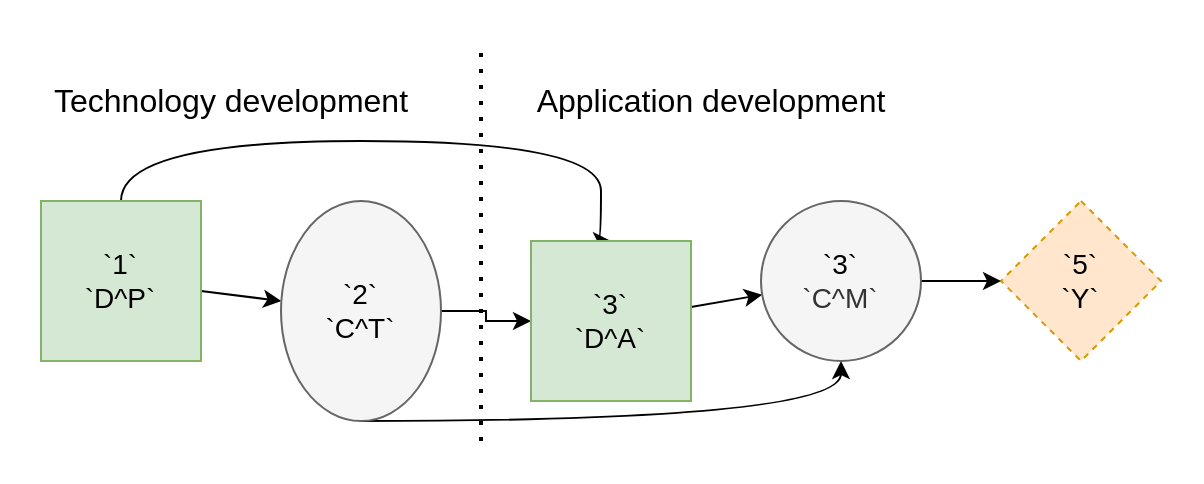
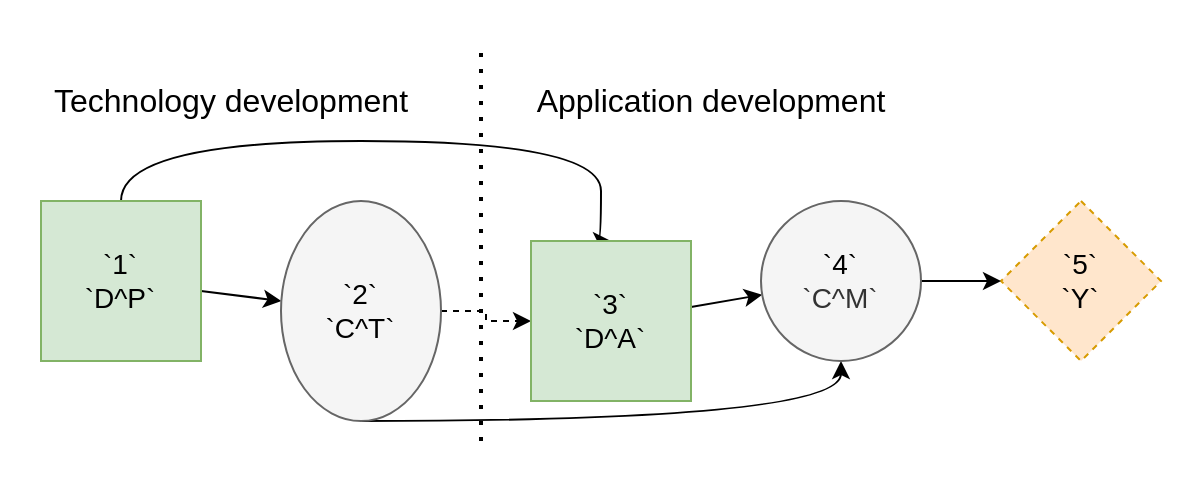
node "`3` `C^M`": label "`3` `C^M`" -> "`4` `C^M`"
edge "`2` `C^T`" -> "`3` `D^A`": style solid -> dashed
